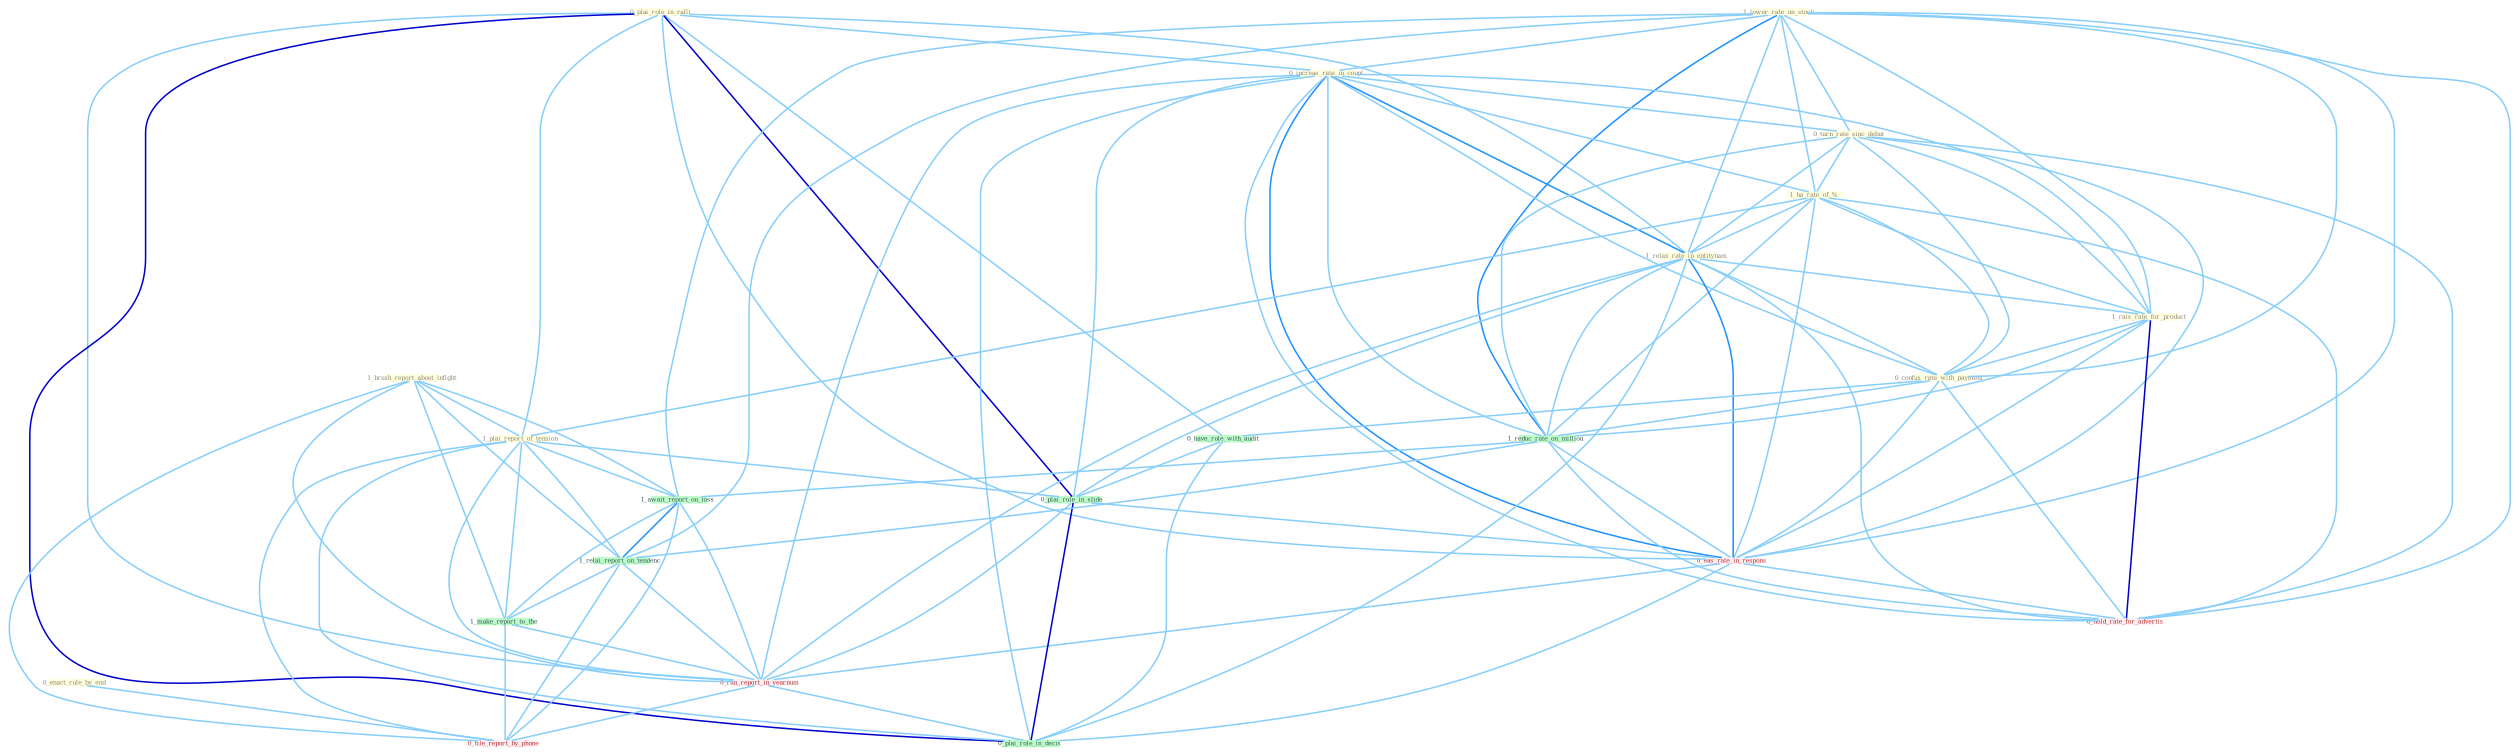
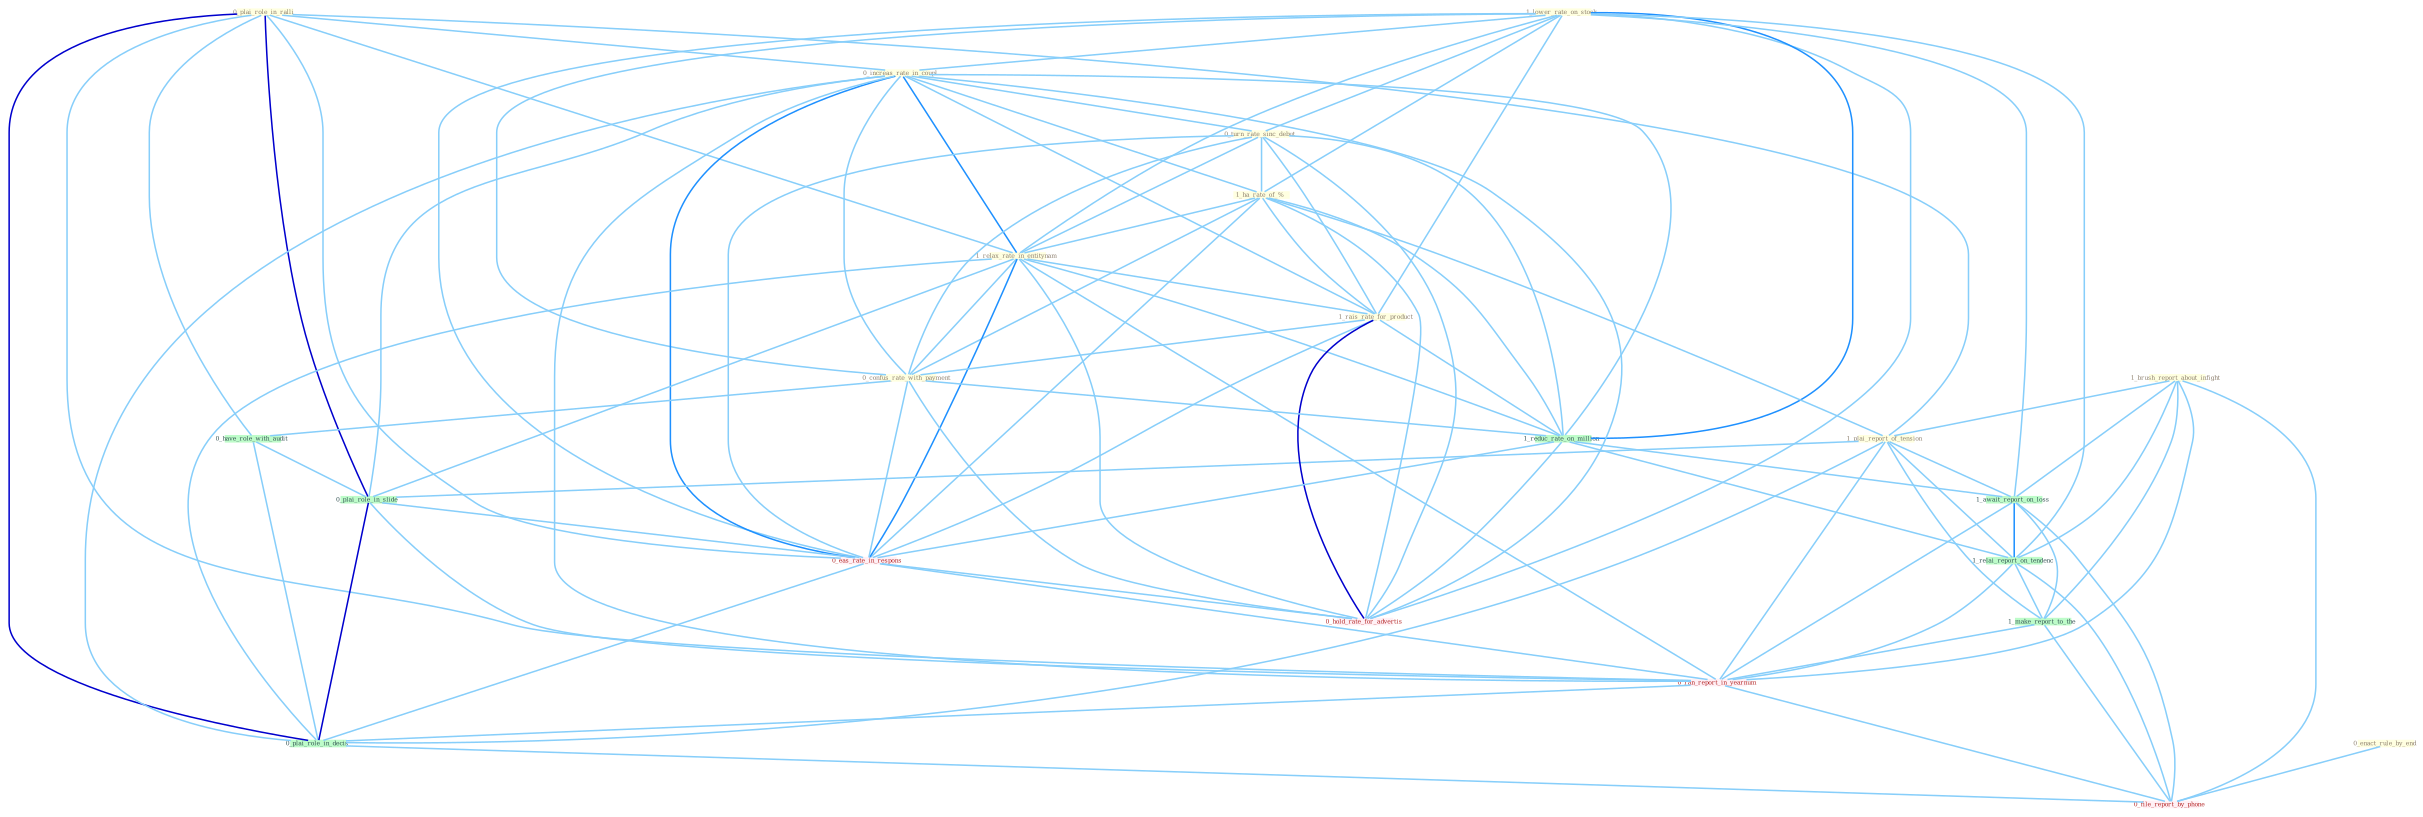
edge "1_plai_report_of_tension" -- "0_file_report_by_phone": now "0_plai_role_in_decis" -- "0_file_report_by_phone"
